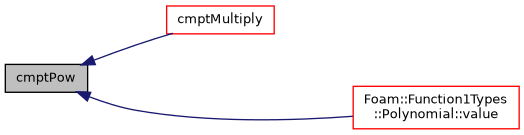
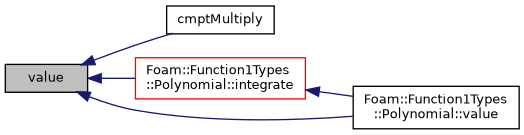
node "cmptMultiply": color red -> black
node "cmptPow": label "cmptPow" -> "value"
node "Foam::Function1Types ::Polynomial::integrate": added
node "Foam::Function1Types ::Polynomial::value": color red -> black
